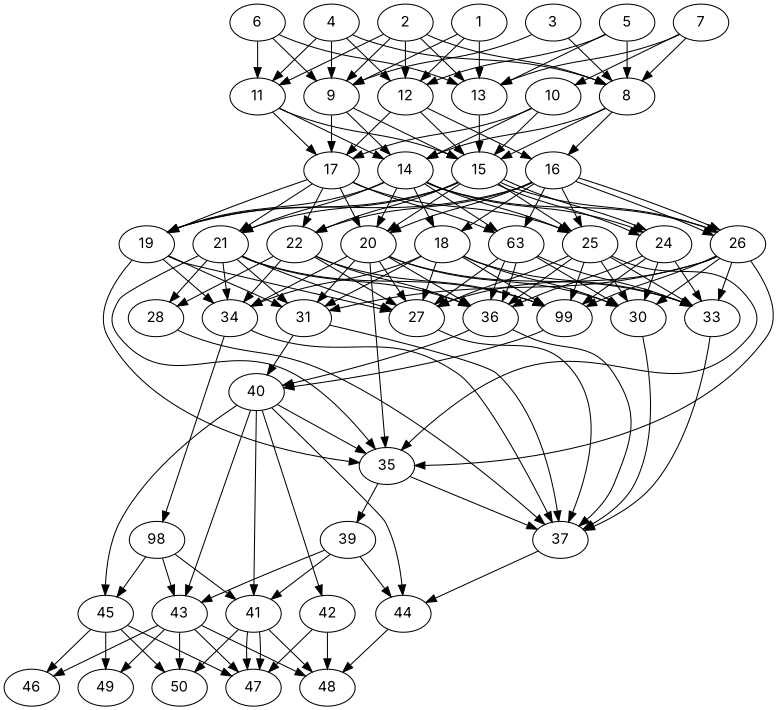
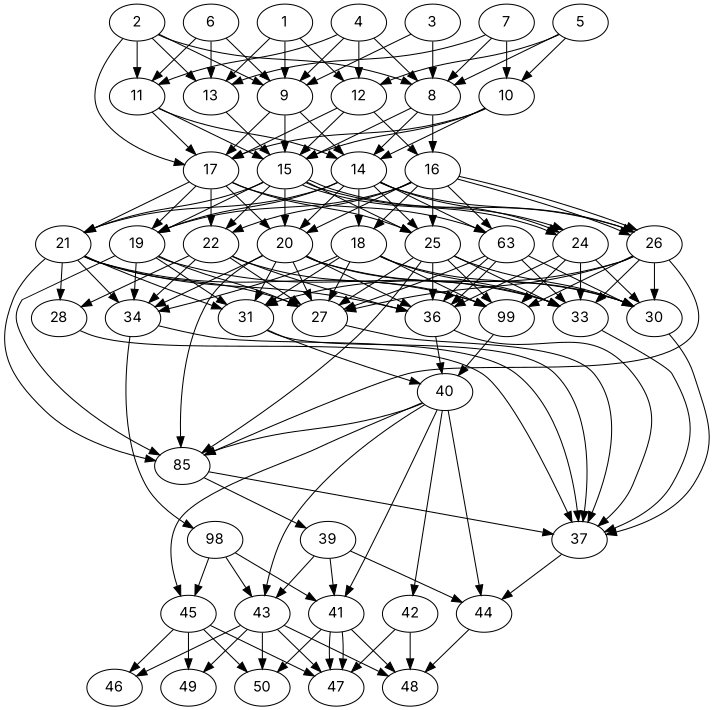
edge "2" -> "12": now "2" -> "17"
edge "5" -> "13": now "5" -> "10"
edge "19" -> "33": added
node "35": label "35" -> "85"
